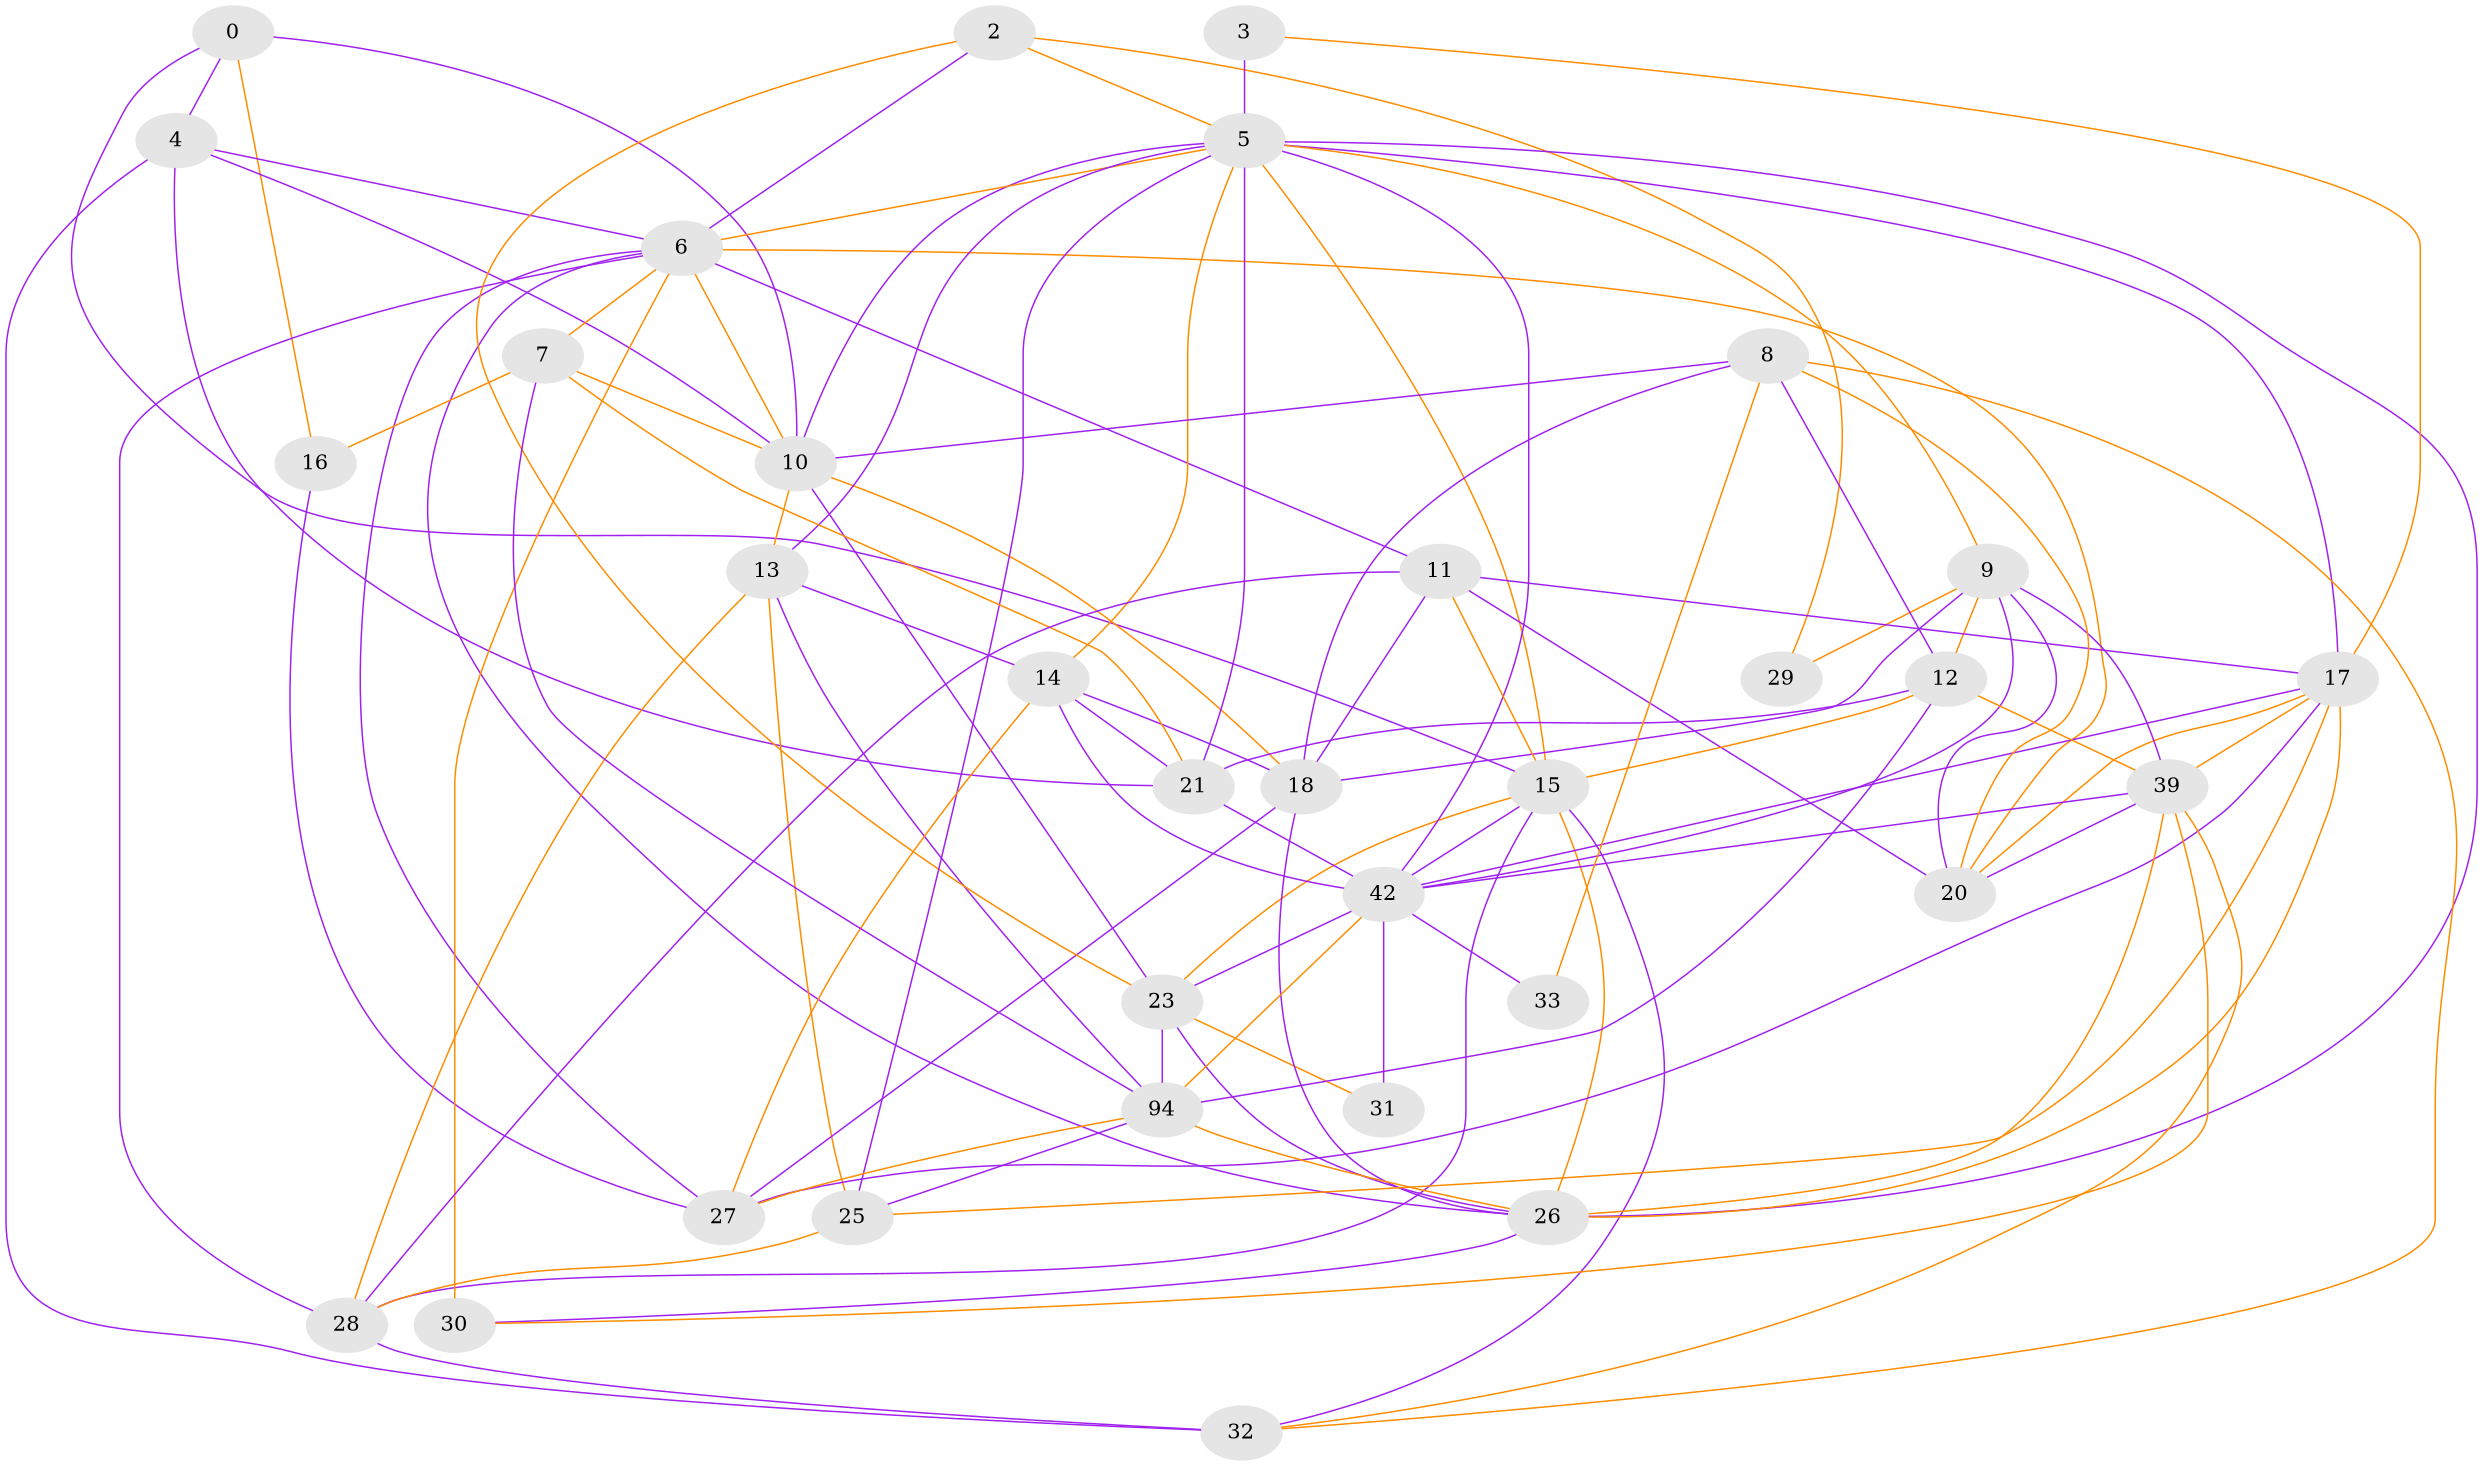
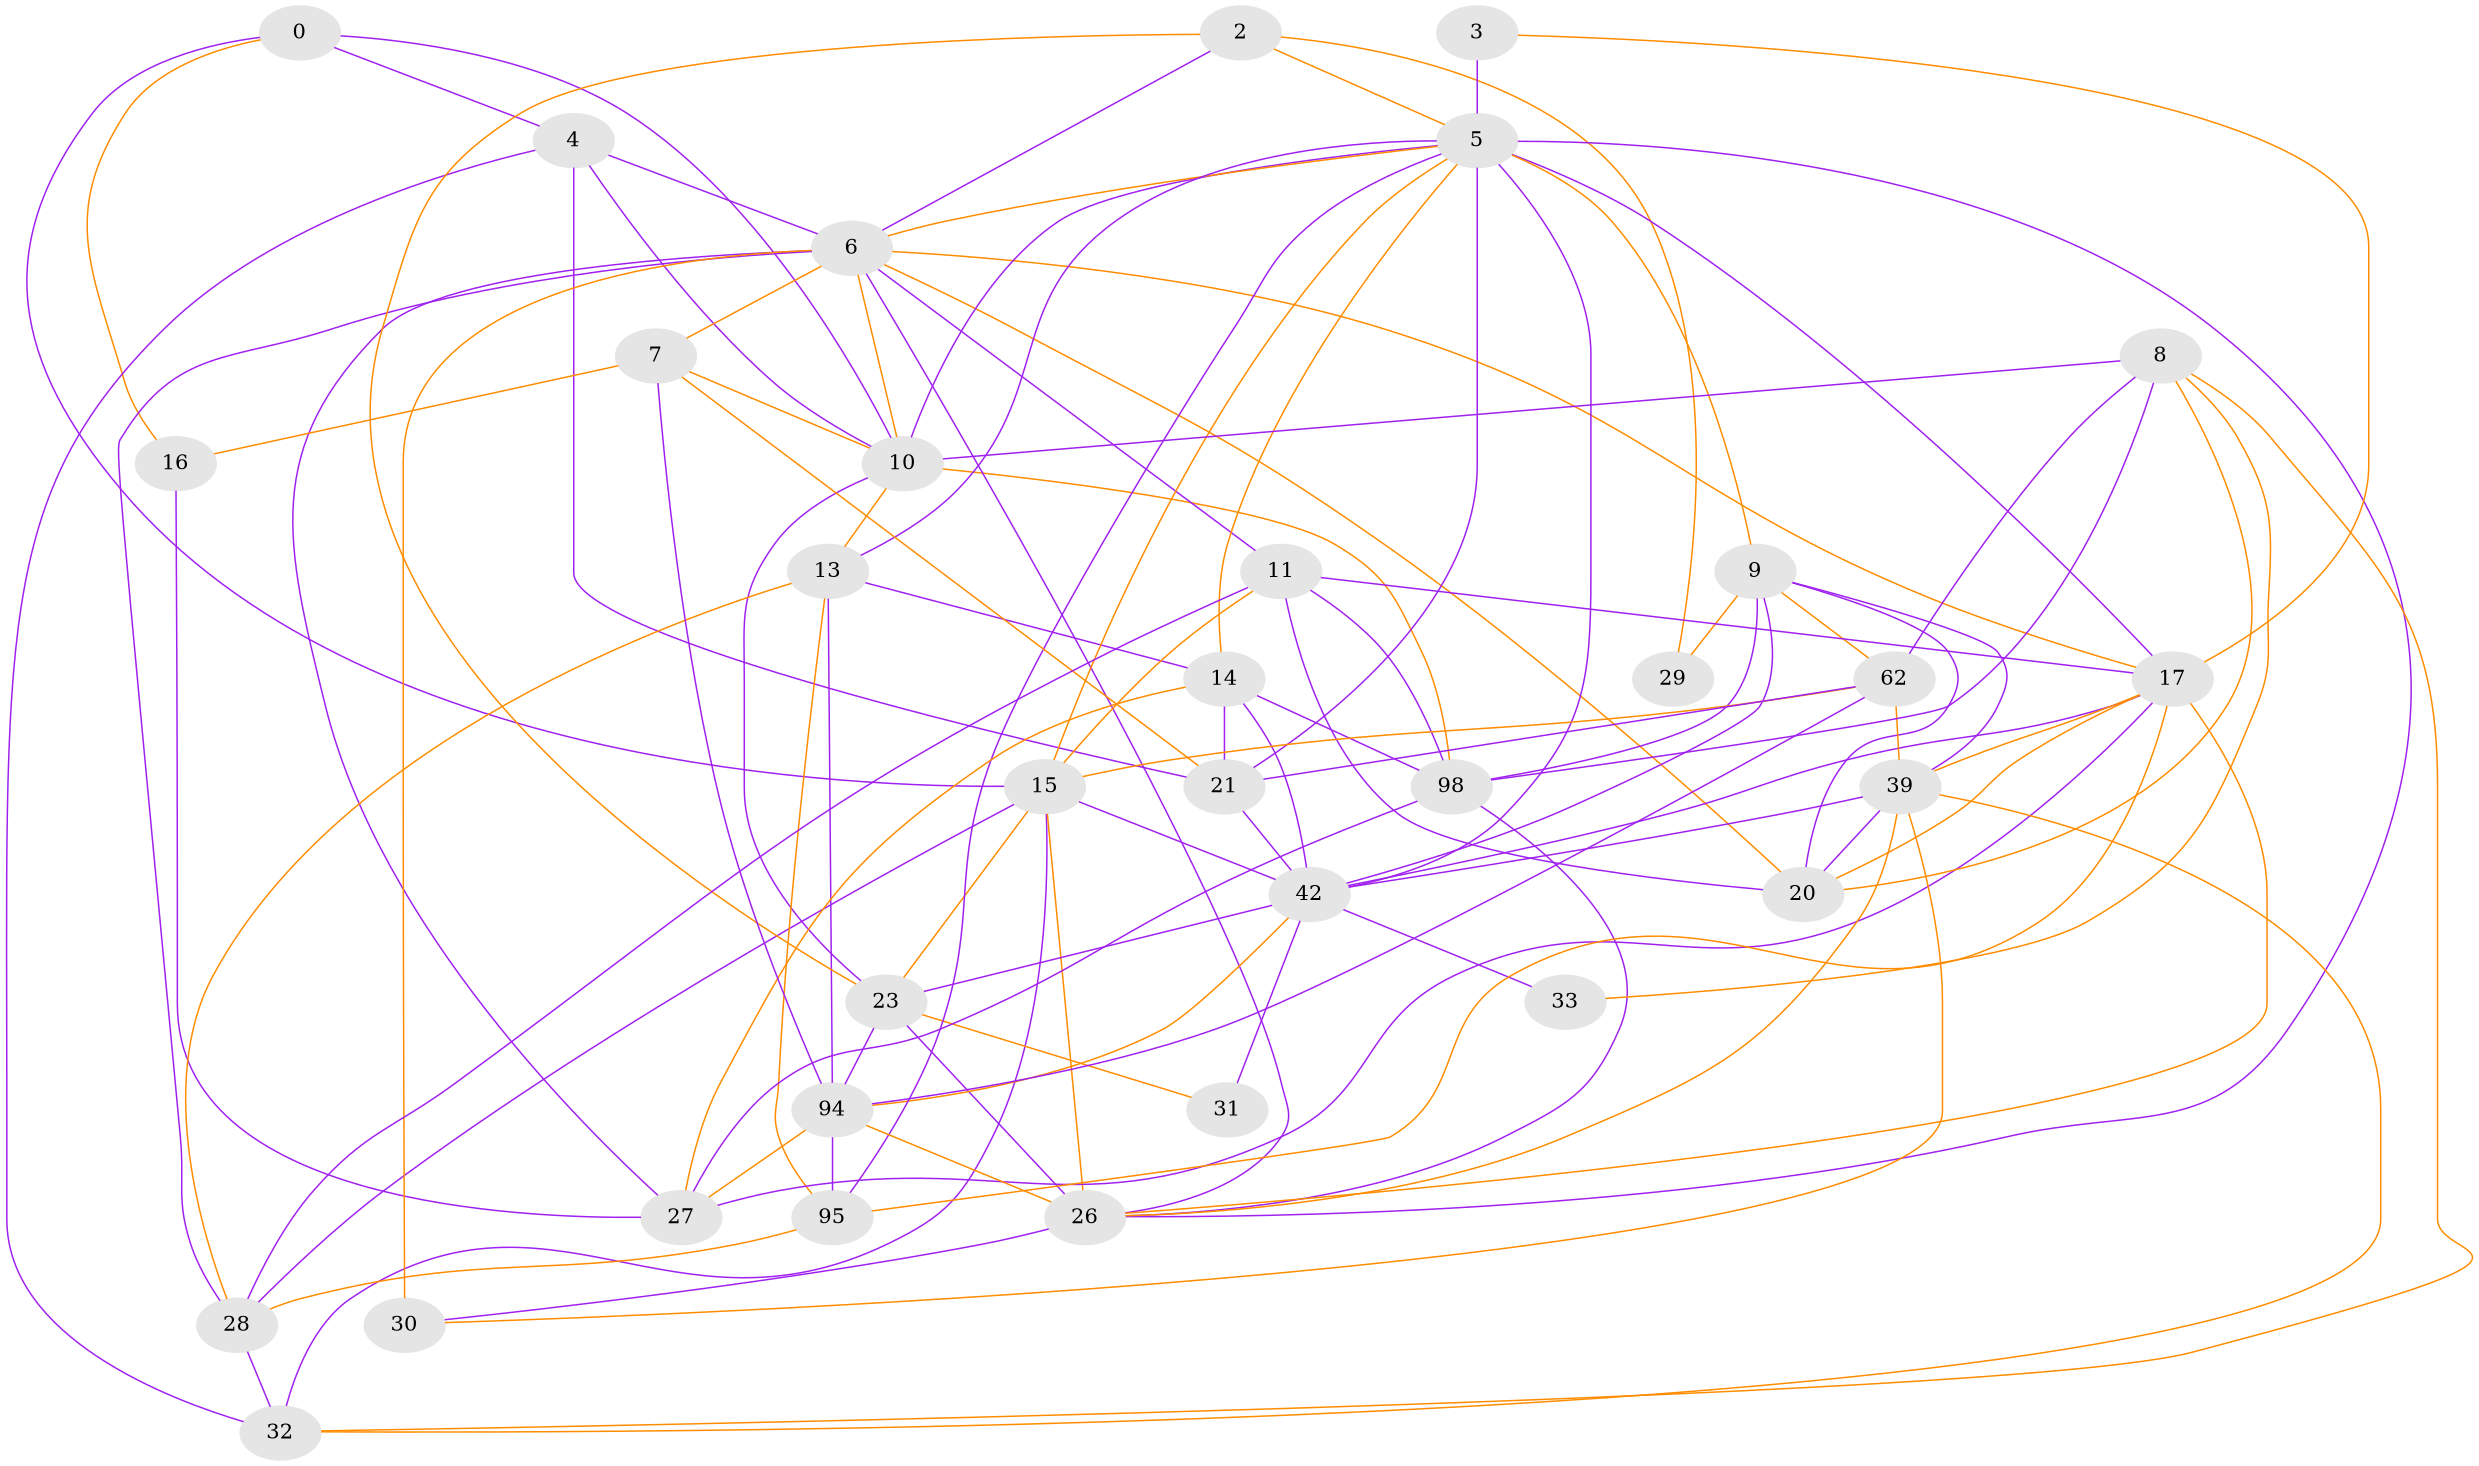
edge "6" -- "17": added
node "12": label "12" -> "62"
node "18": label "18" -> "98"
node "25": label "25" -> "95"
